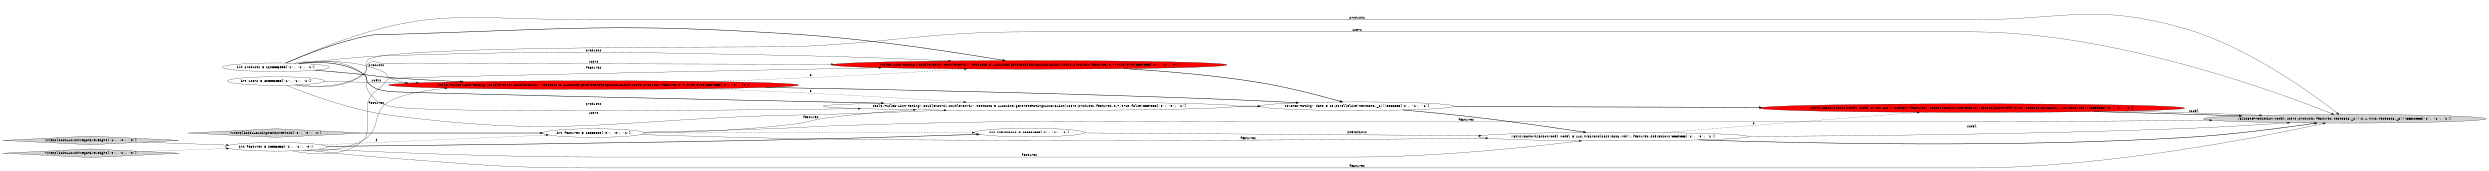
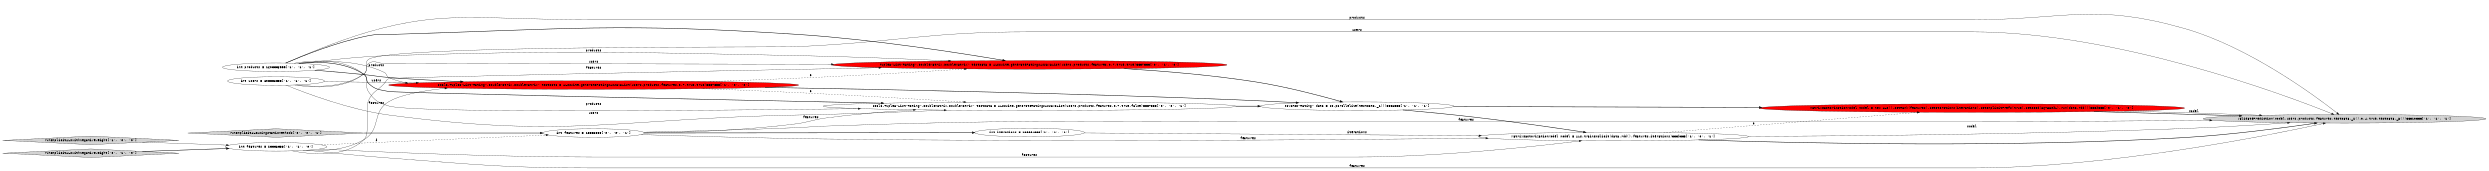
edge "int features = 1@@@3@@@['0', '0', '1']" -> "int iterations = 15@@@4@@@['1', '1', '1']": style dashed -> bold
edge "int features = 2@@@3@@@['1', '1', '0']" -> "int iterations = 15@@@4@@@['1', '1', '1']": removed
edge "runImplicitALSWithNegativeWeight['0', '1', '0']" -> "int features = 2@@@3@@@['1', '1', '0']": style dashed -> bold
